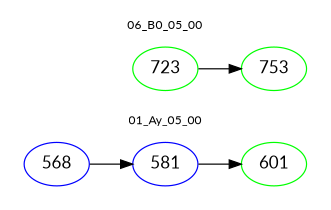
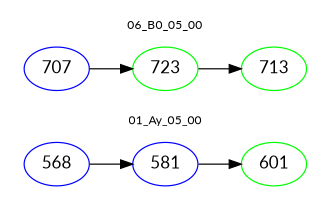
node "707": added
node "753": label "753" -> "713"
